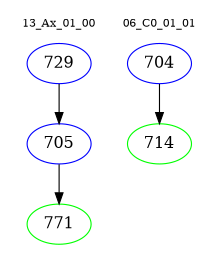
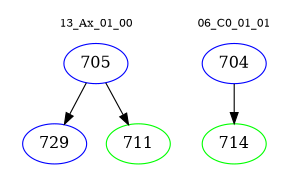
edge "729" -> "705": reversed
node "771": label "771" -> "711"
